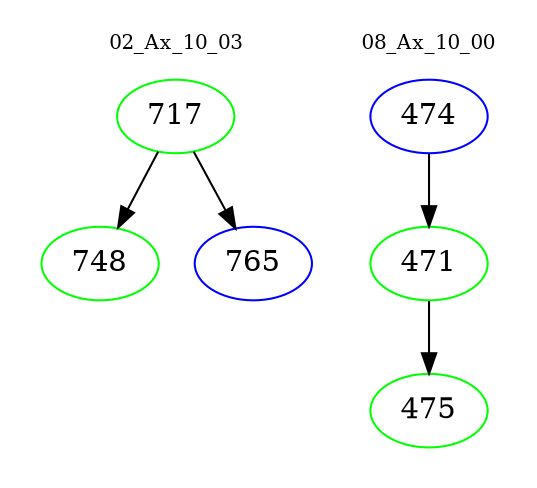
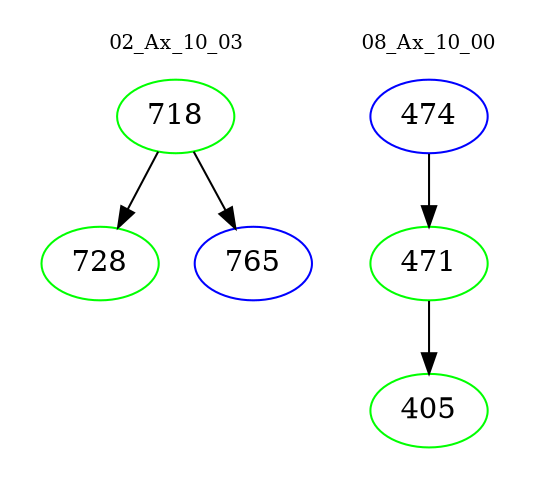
node "717": label "717" -> "718"
node "748": label "748" -> "728"
node "475": label "475" -> "405"
